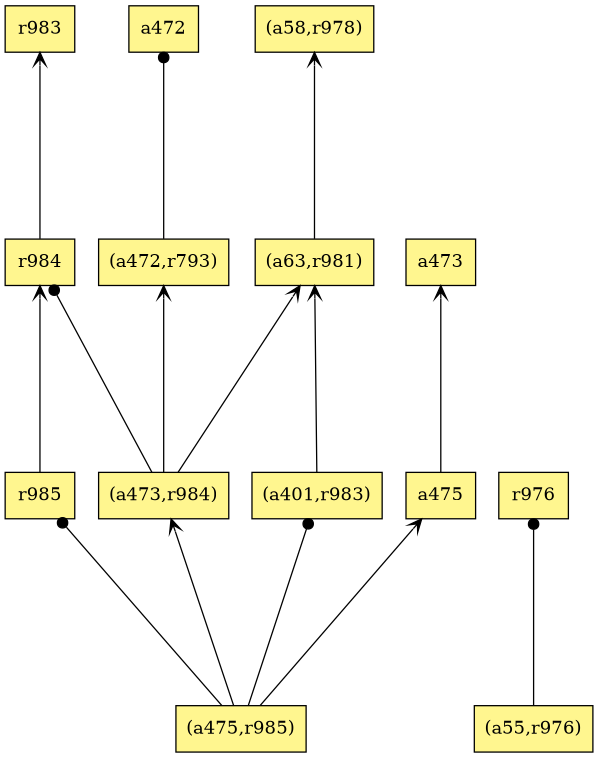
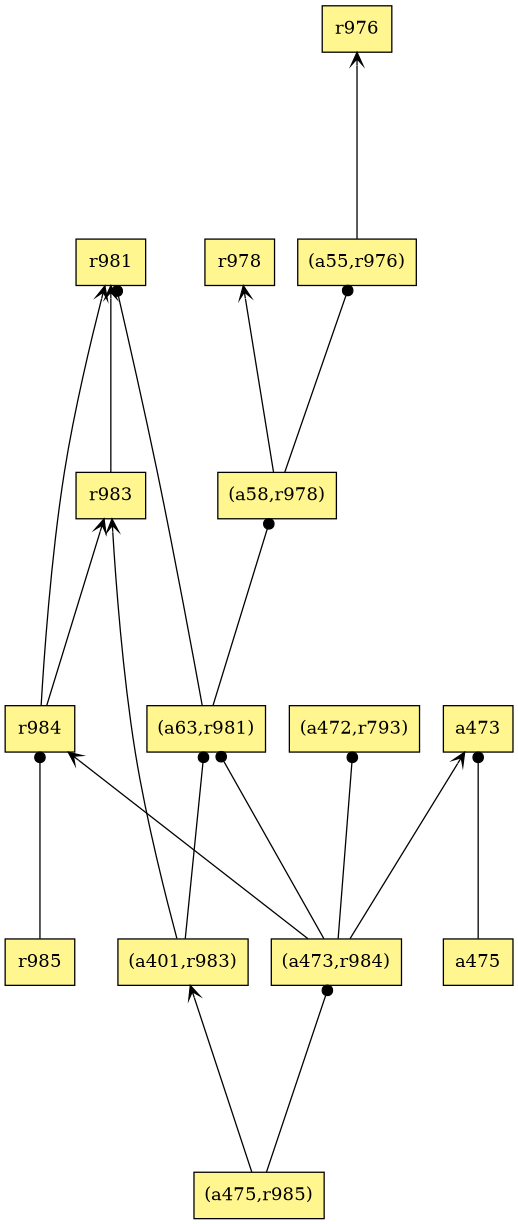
node "a472": removed
edge "(a63,r981)" -> "(a58,r978)": arrowhead vee -> dot
node "r981": added
node "r978": added
edge "(a473,r984)" -> "r984": arrowhead dot -> vee
edge "(a58,r978)" -> "(a55,r976)": added
edge "r985" -> "r984": arrowhead vee -> dot
edge "(a473,r984)" -> "(a472,r793)": arrowhead vee -> dot
edge "(a473,r984)" -> "(a63,r981)": arrowhead vee -> dot
edge "(a401,r983)" -> "(a63,r981)": arrowhead vee -> dot
edge "a475" -> "a473": arrowhead vee -> dot
edge "(a475,r985)" -> "r985": removed
edge "(a475,r985)" -> "(a401,r983)": arrowhead dot -> vee
edge "(a475,r985)" -> "a475": removed
edge "(a475,r985)" -> "(a473,r984)": arrowhead vee -> dot
edge "(a55,r976)" -> "r976": arrowhead dot -> vee
edge "(a401,r983)" -> "r983": added
edge "(a473,r984)" -> "a473": added
